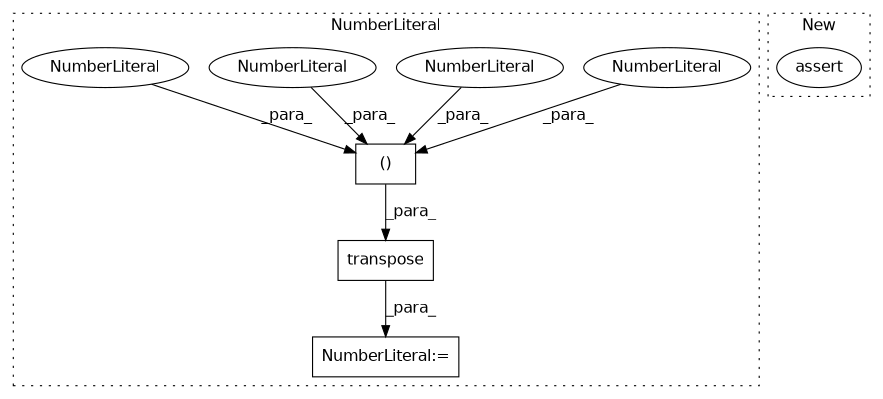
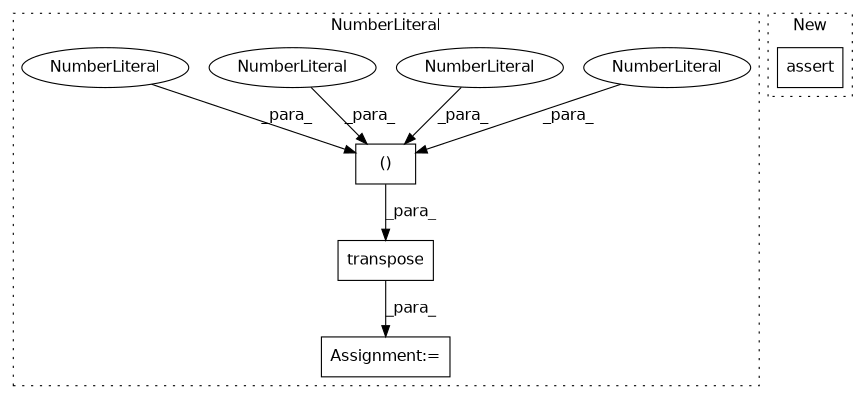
node "assert": shape ellipse -> box
node "NumberLiteral:=": label "NumberLiteral:=" -> "Assignment:="
